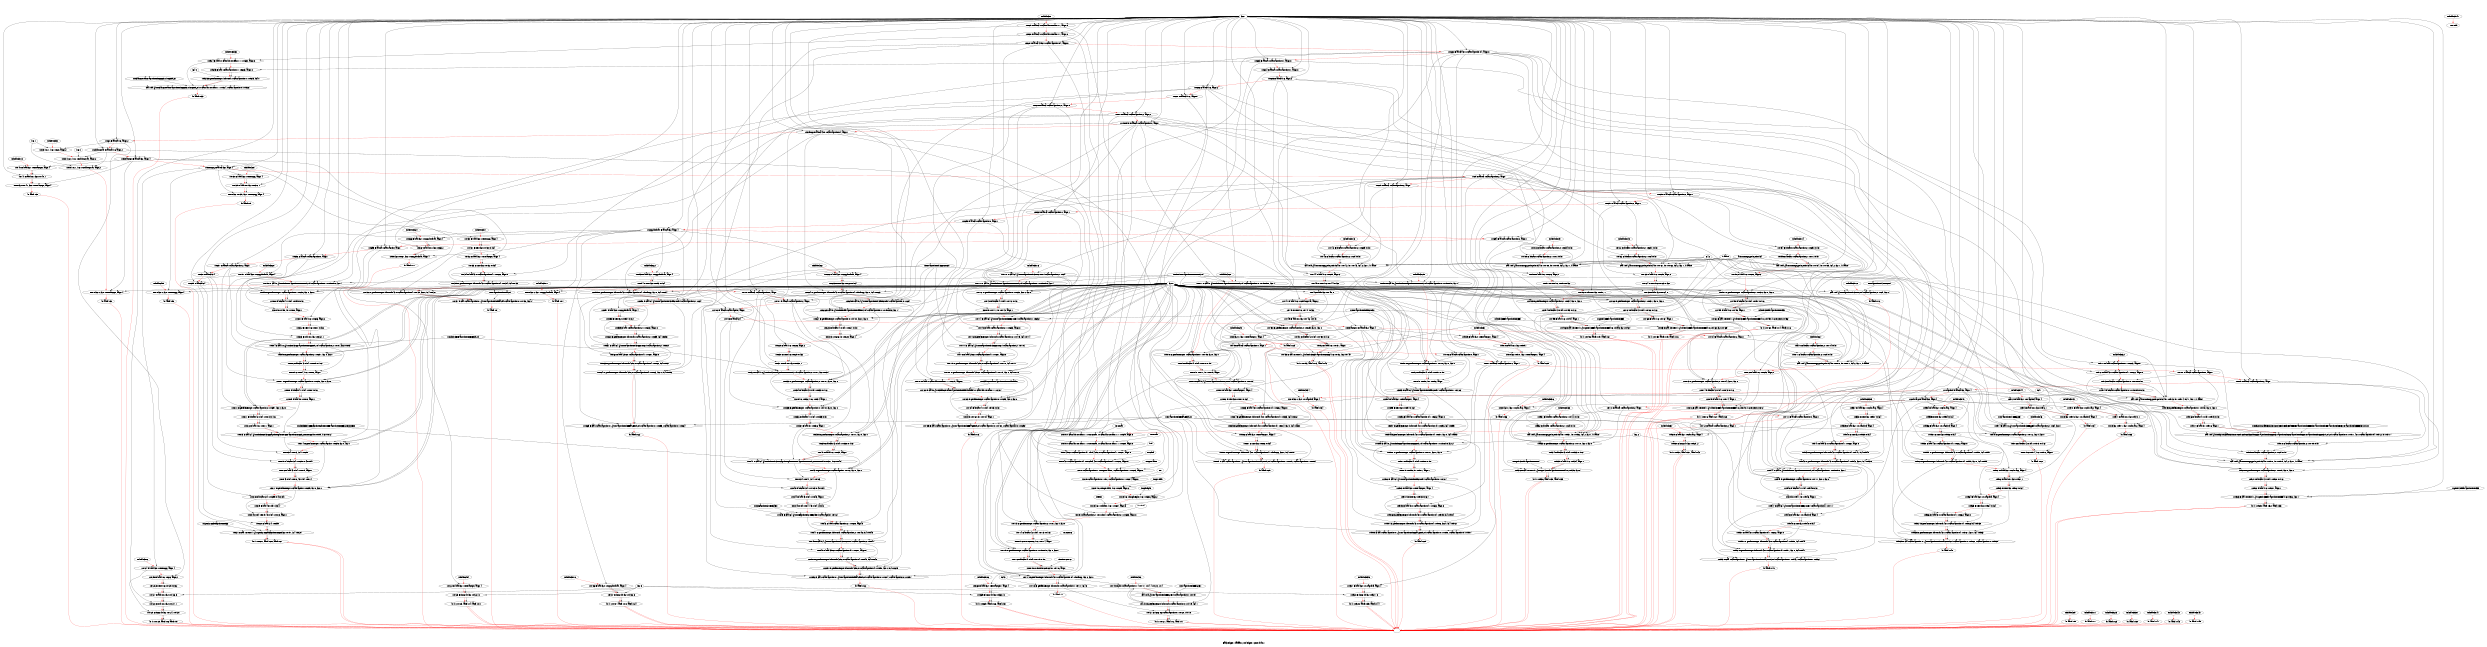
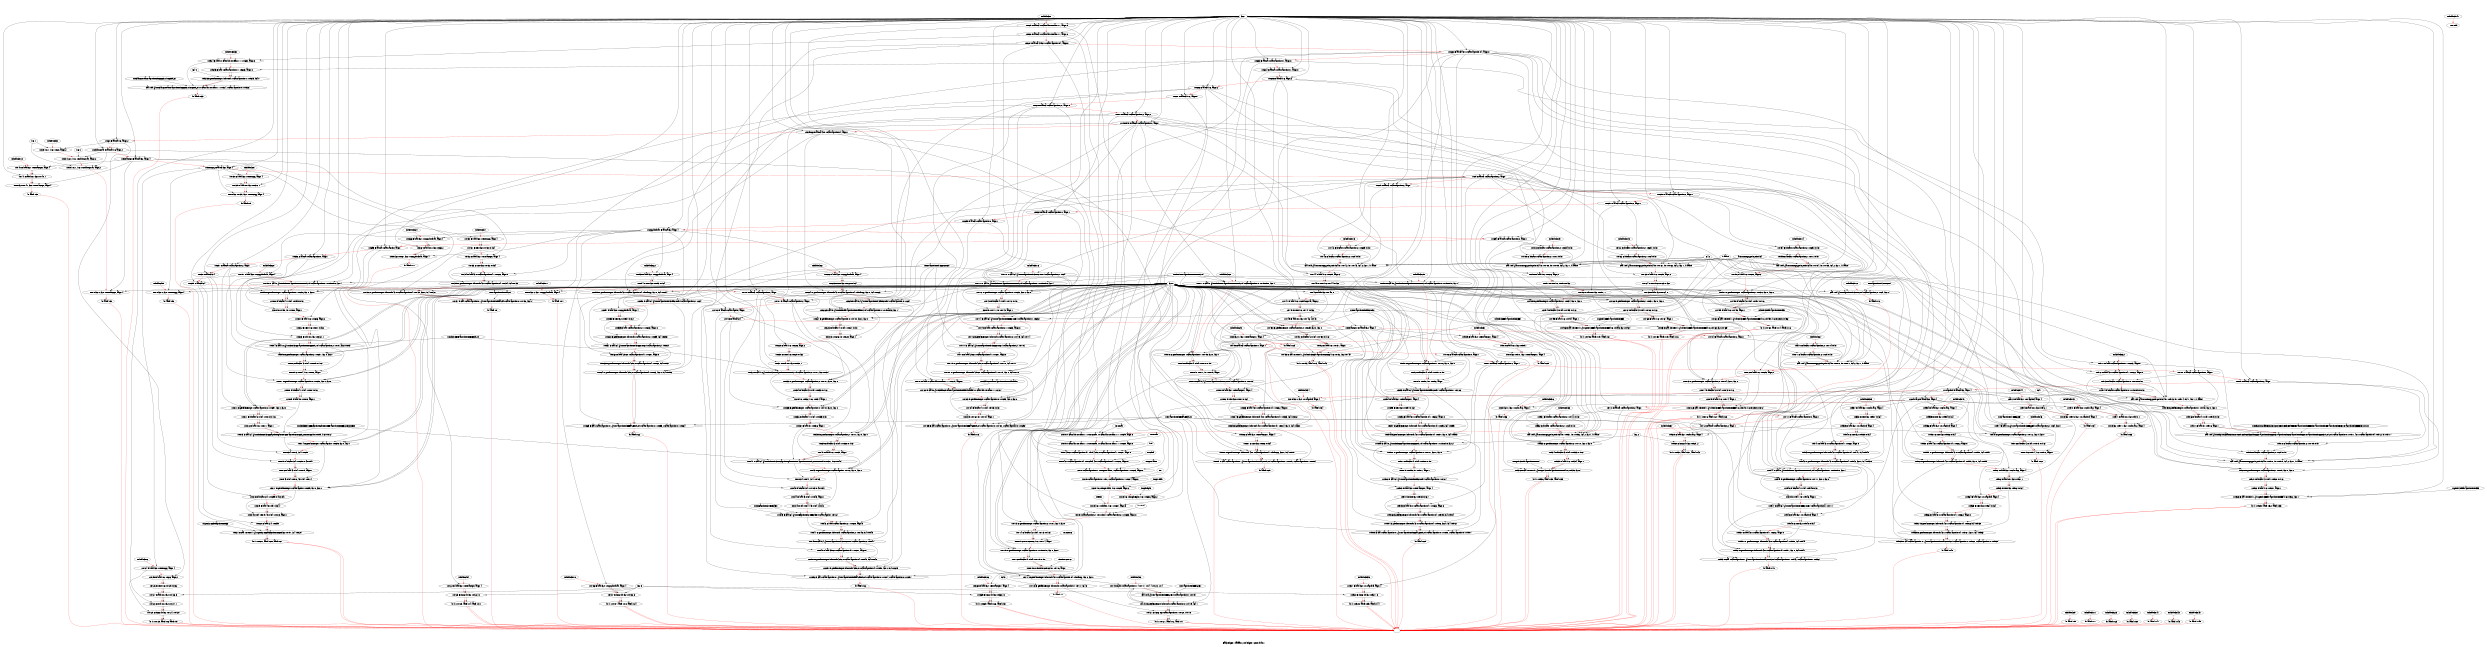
edge "store i16 %img_height, i16* %t686, align 2" -> "store i16* %shift_x, i16** %t687, align 8": now "store i16 %img_width, i16* %t685, align 2" -> "store i16* %shift_x, i16** %t687, align 8"
